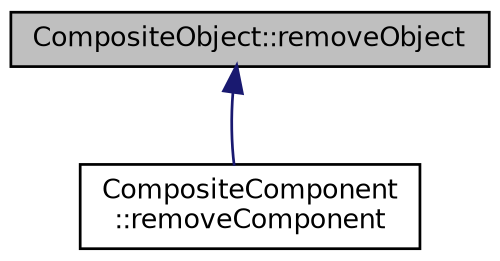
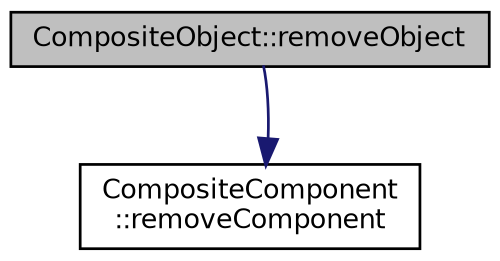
edge "CompositeComponent ::removeComponent" -> "CompositeObject::removeObject": reversed
